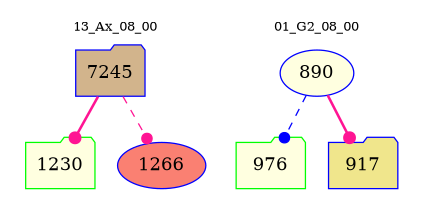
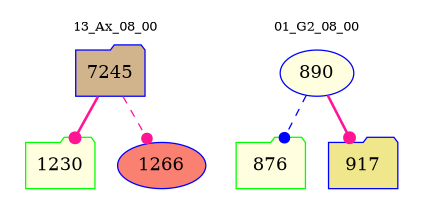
node "976": label "976" -> "876"
